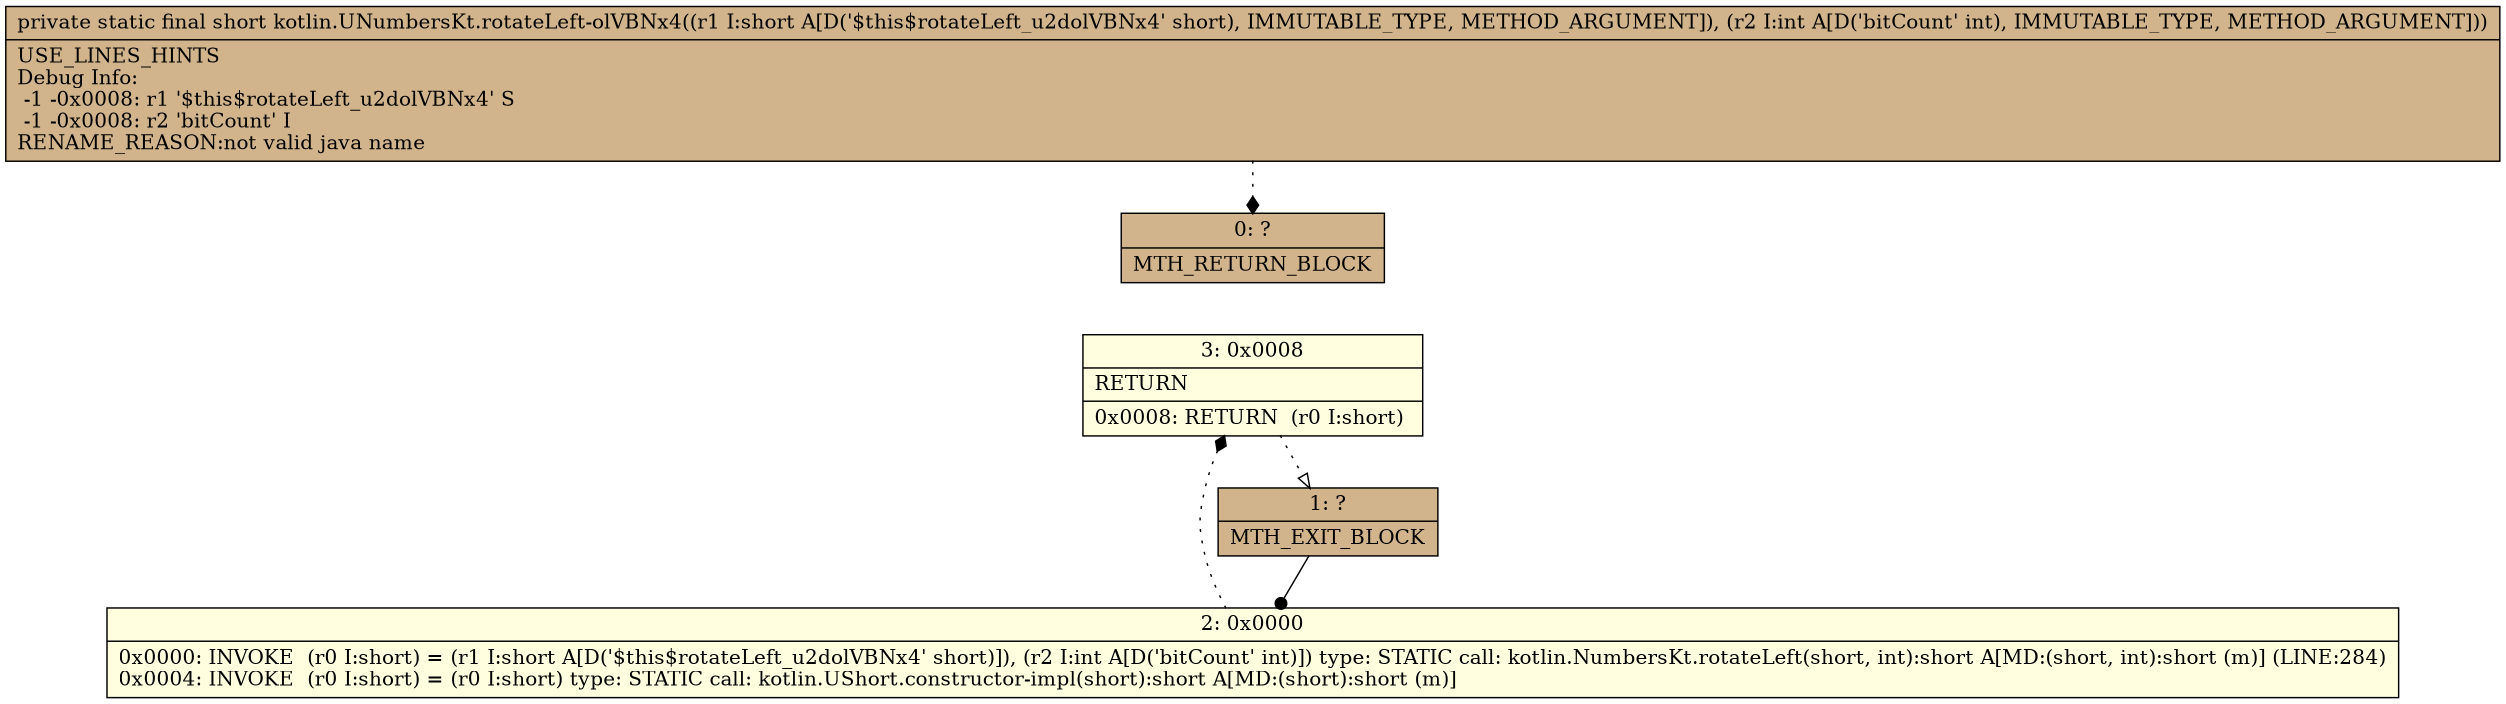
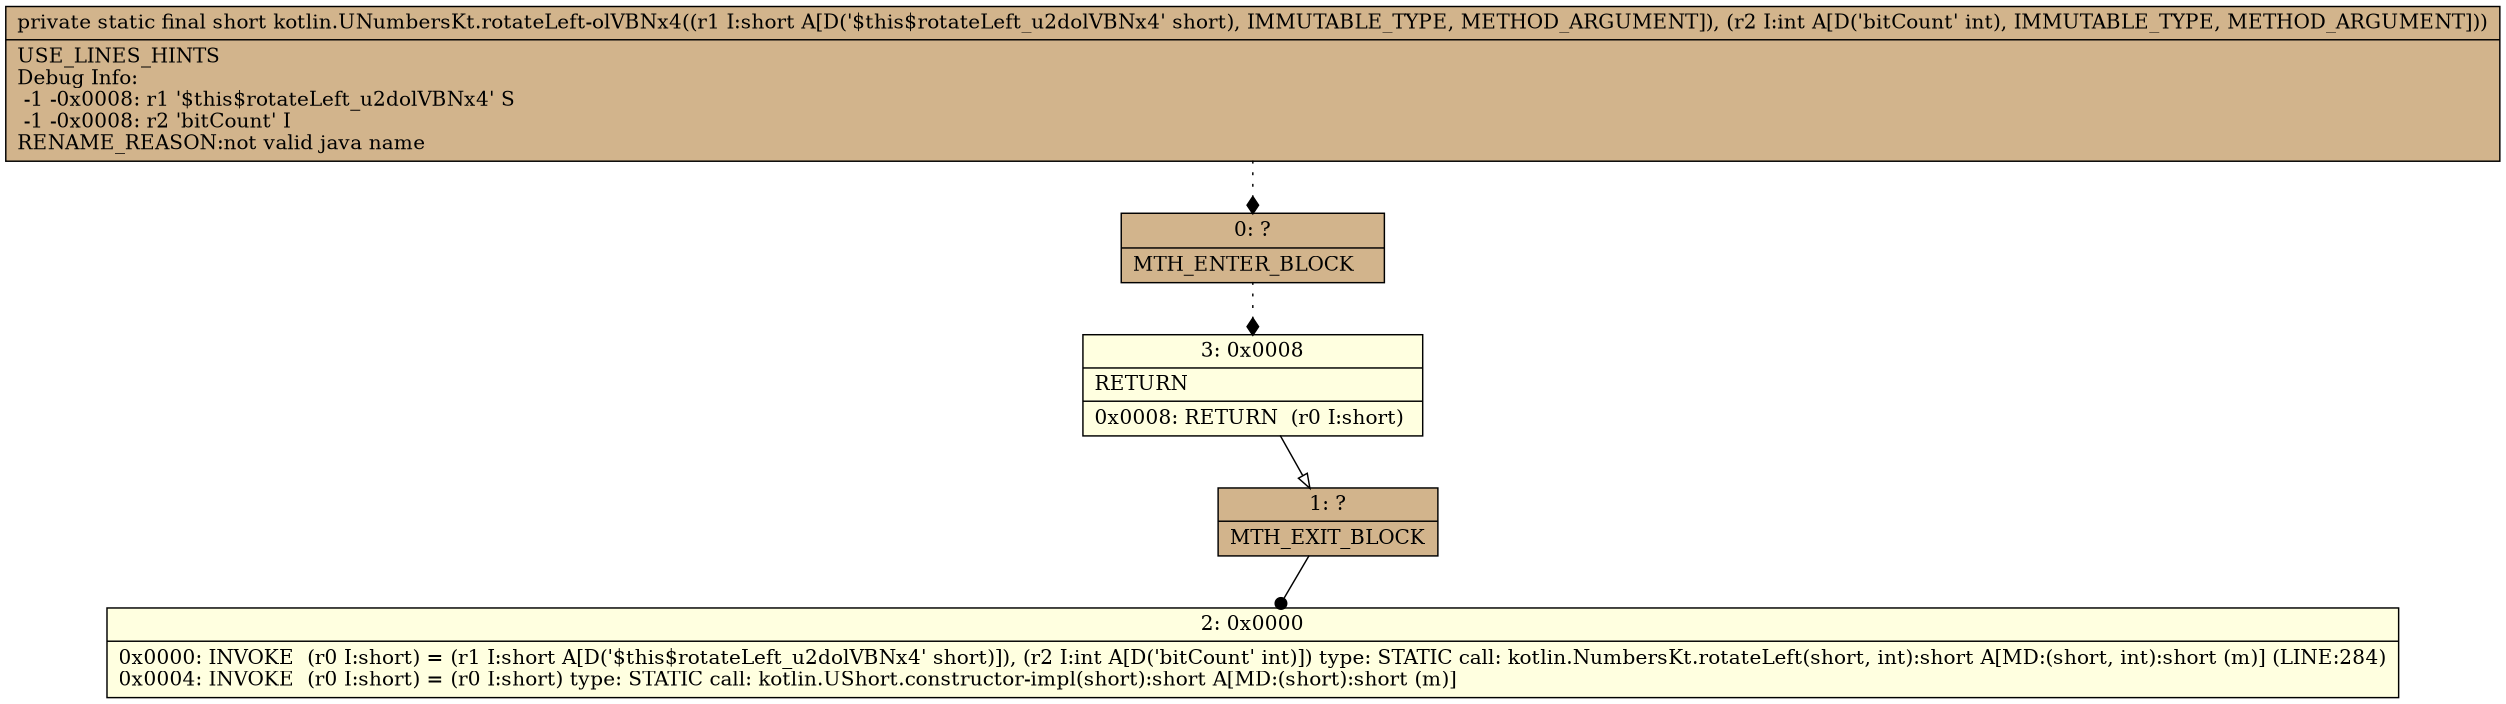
node "0: ?": text "MTH_RETURN_BLOCK" -> "MTH_ENTER_BLOCK"
edge "3: 0x0008" -> "1: ?": style dotted -> solid
edge "2: 0x0000" -> "3: 0x0008": now "0: ?" -> "3: 0x0008"
